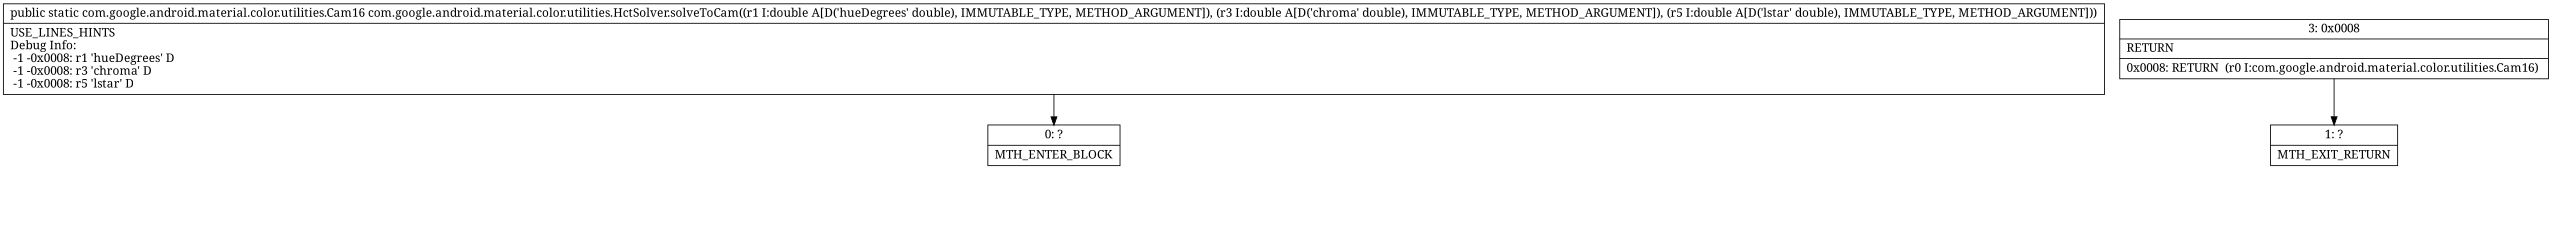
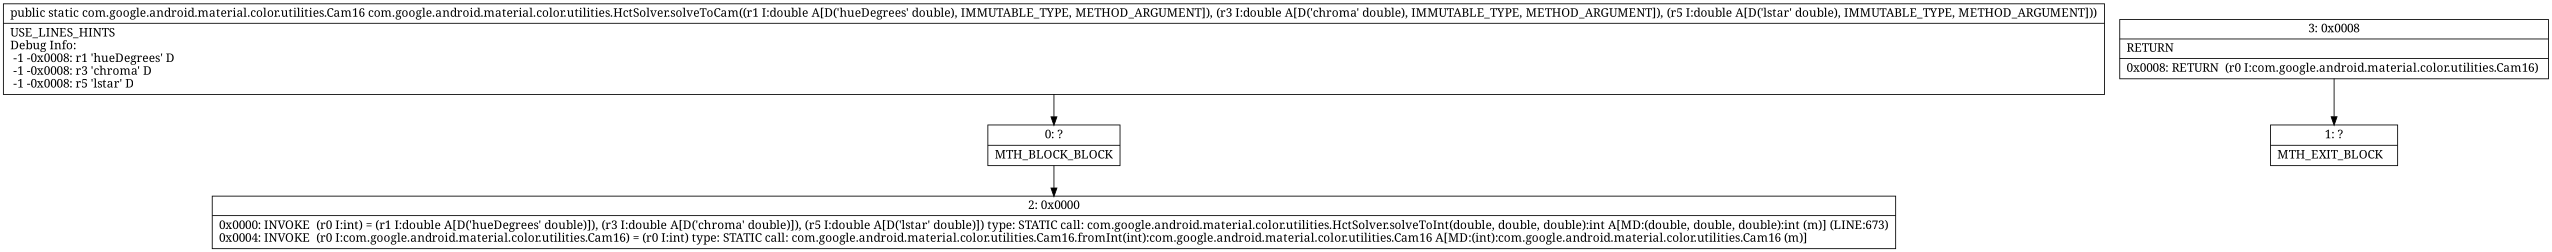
node "0: ?": text "MTH_ENTER_BLOCK" -> "MTH_BLOCK_BLOCK"
node "1: ?": text "MTH_EXIT_RETURN" -> "MTH_EXIT_BLOCK"
node "2: 0x0000": added
